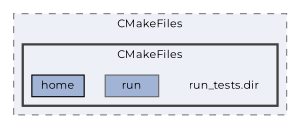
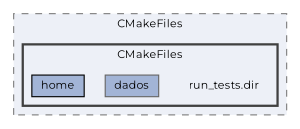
node "run": label "run" -> "dados"
